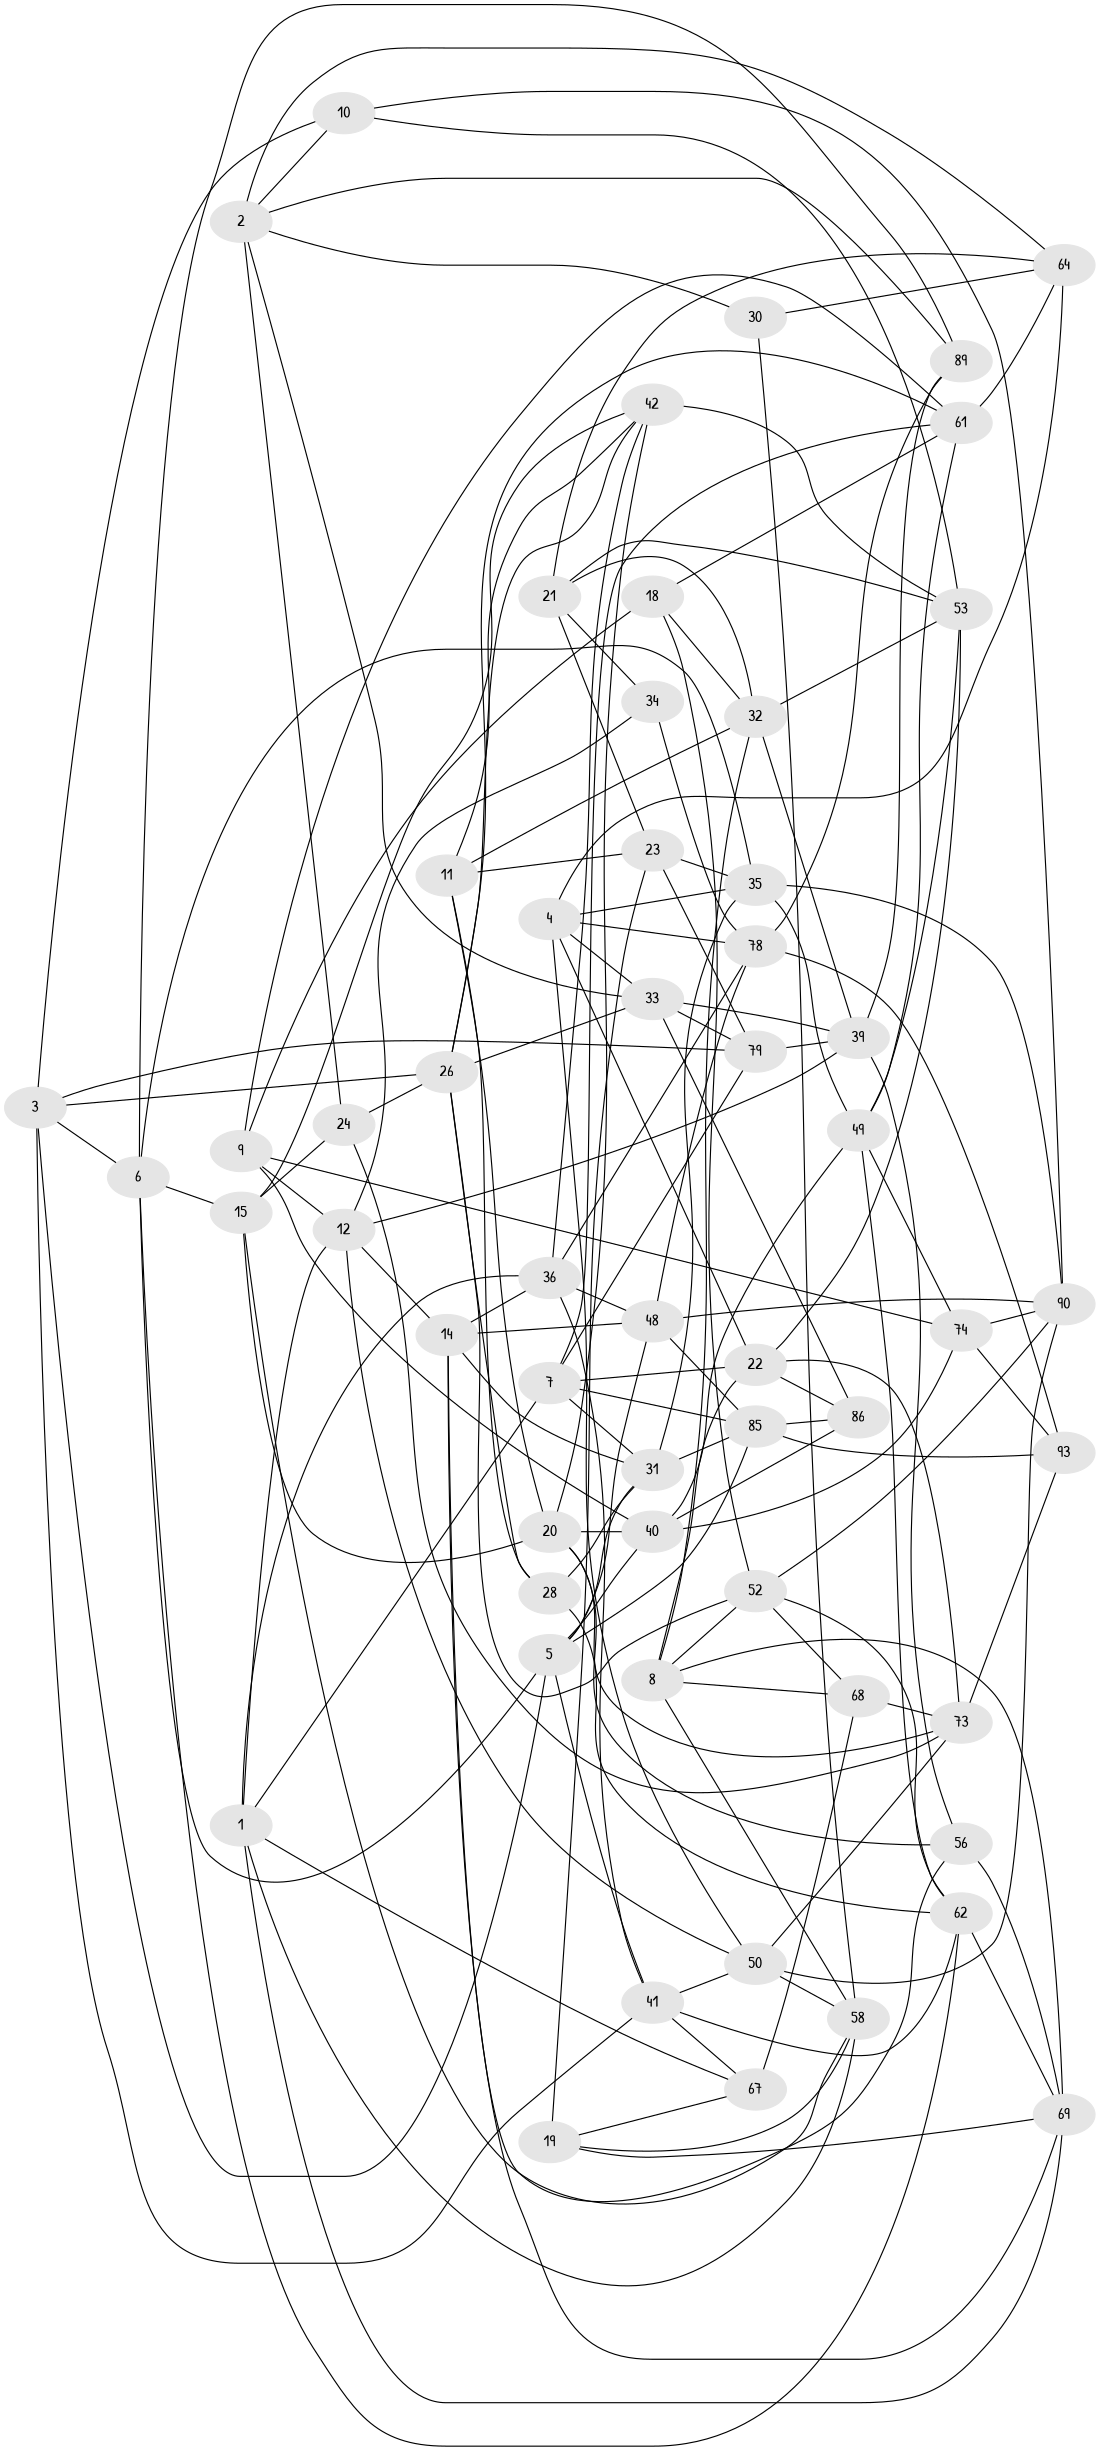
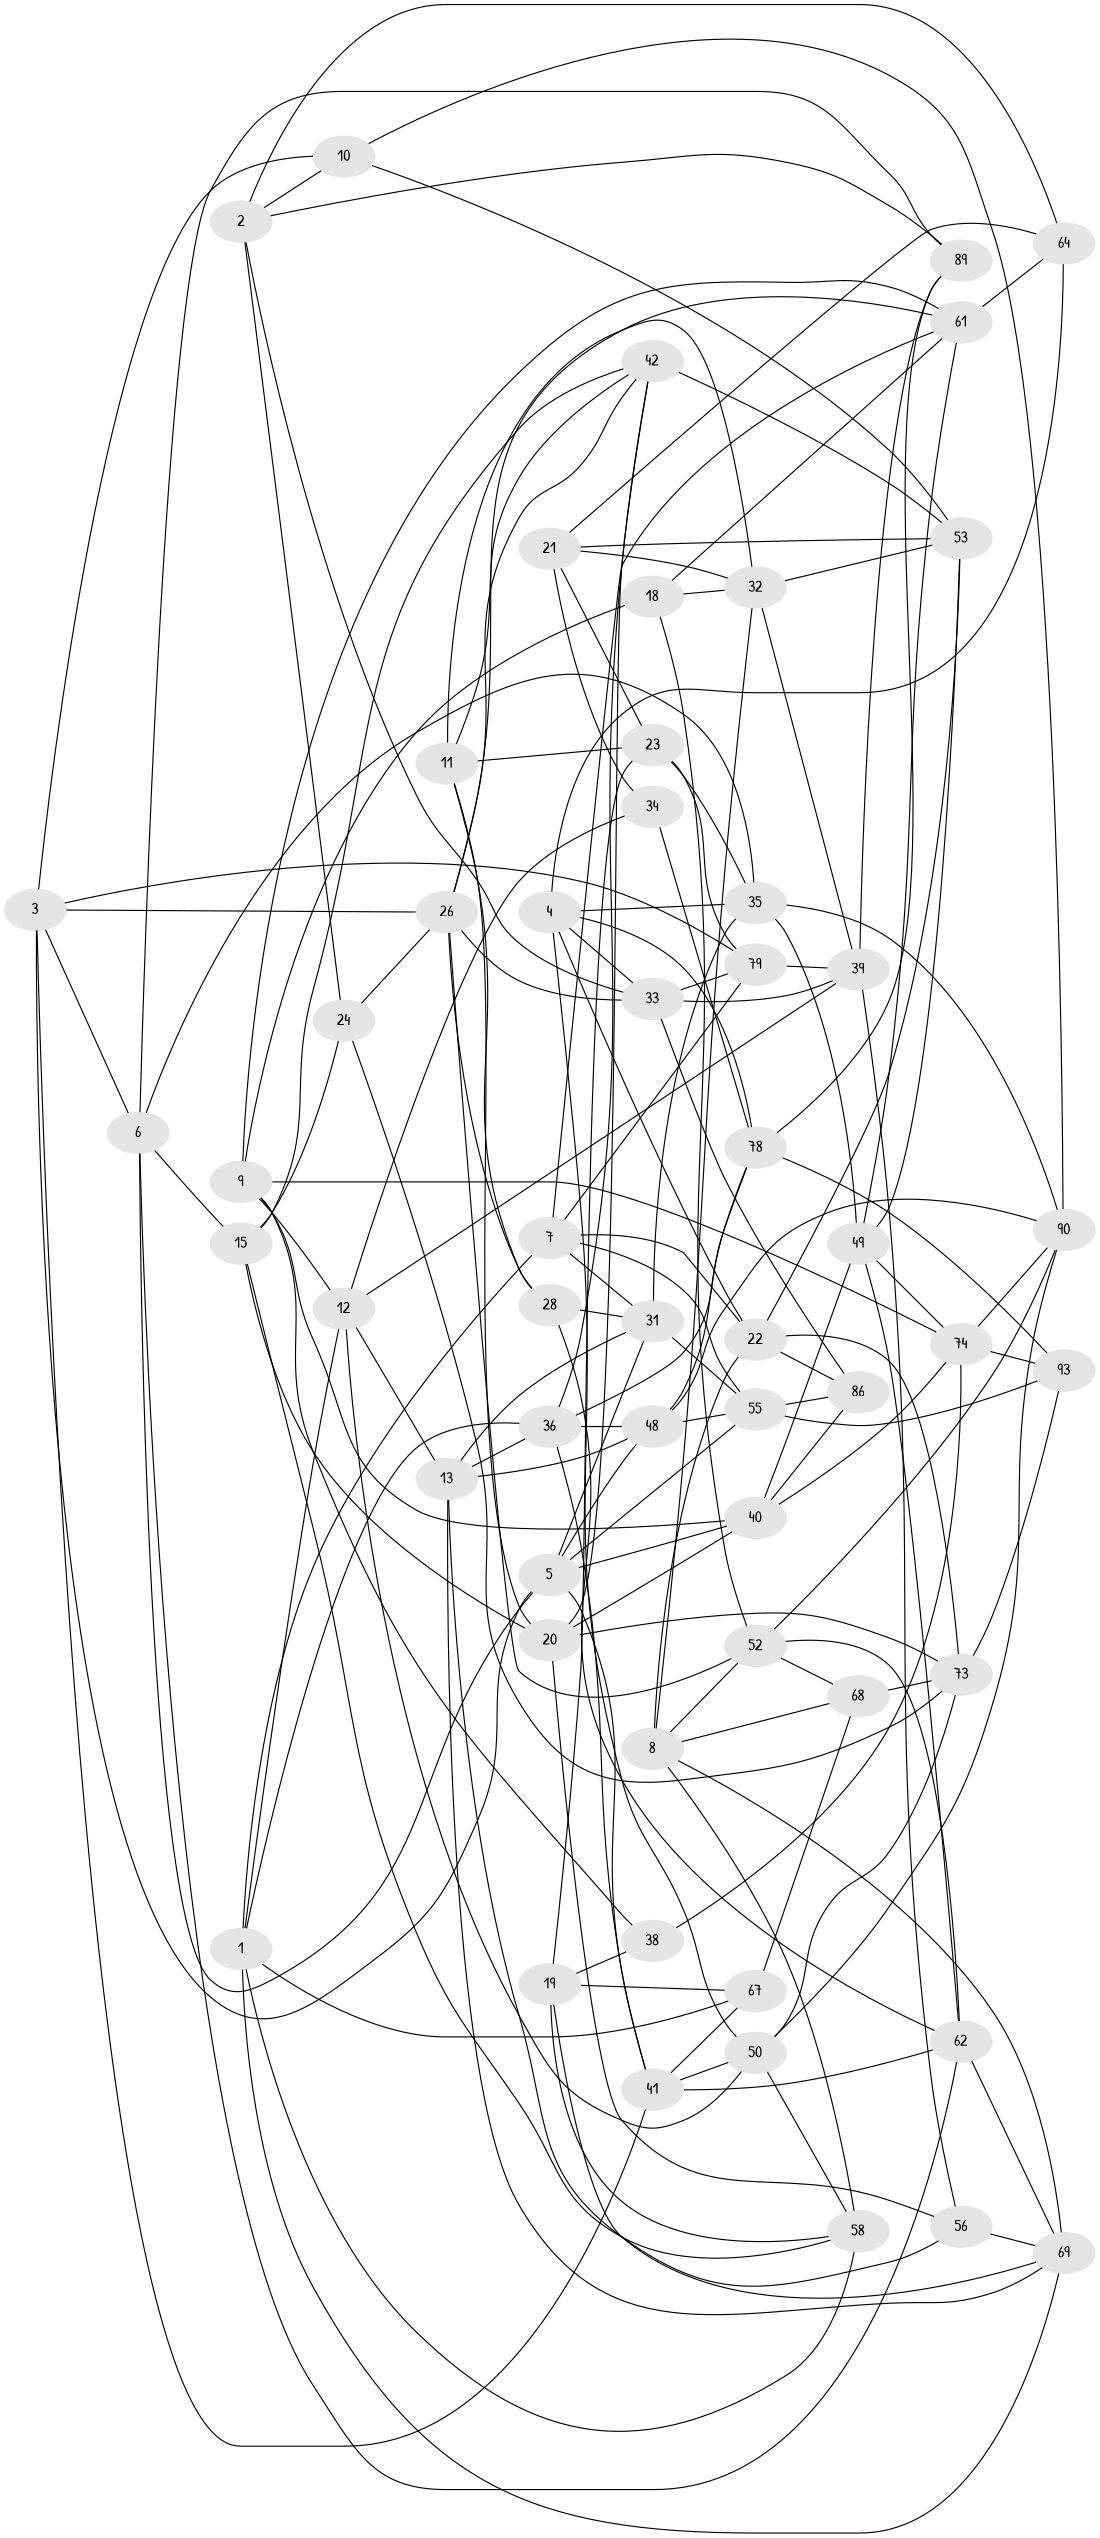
node "30": removed
node "14": label "14" -> "13"
node "85": label "85" -> "55"
node "38": added
